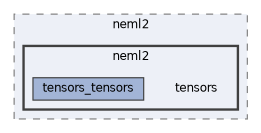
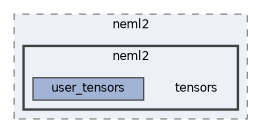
node "tensors_tensors": label "tensors_tensors" -> "user_tensors"
